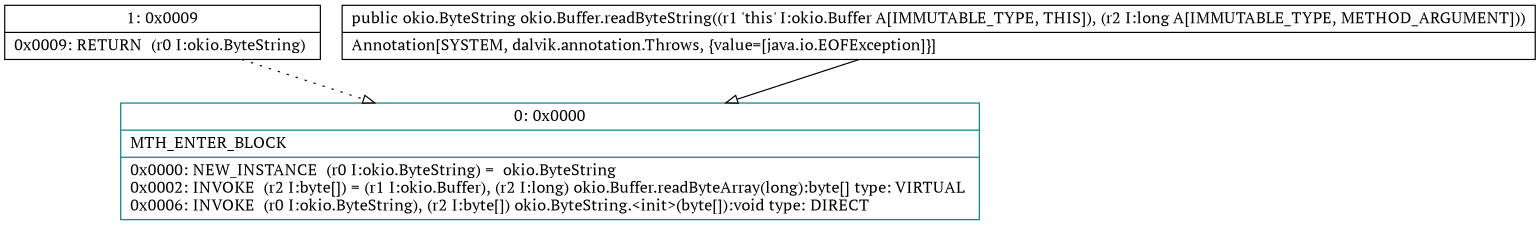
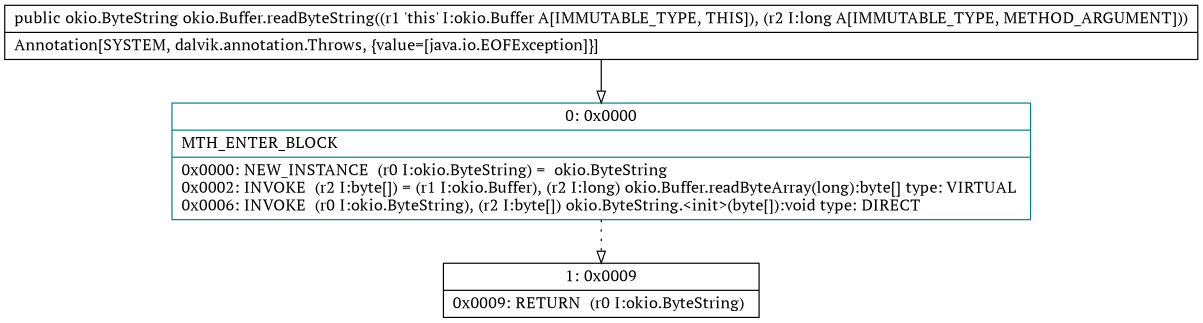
edge "1: 0x0009" -> "0: 0x0000": reversed
